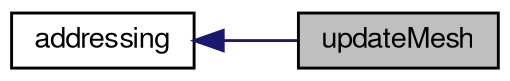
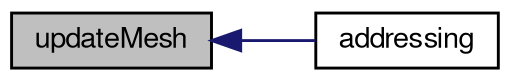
edge "updateMesh" -> "addressing": reversed
